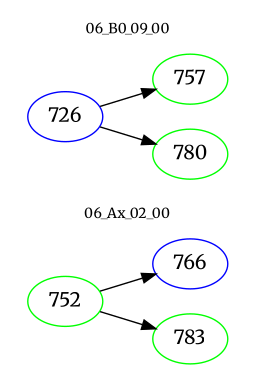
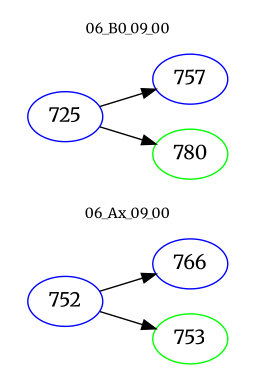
node "757": color green -> blue
node "726": label "726" -> "725"
cluster "06_Ax_02_00": label "06_Ax_02_00" -> "06_Ax_09_00"
node "752": color green -> blue
node "783": label "783" -> "753"
